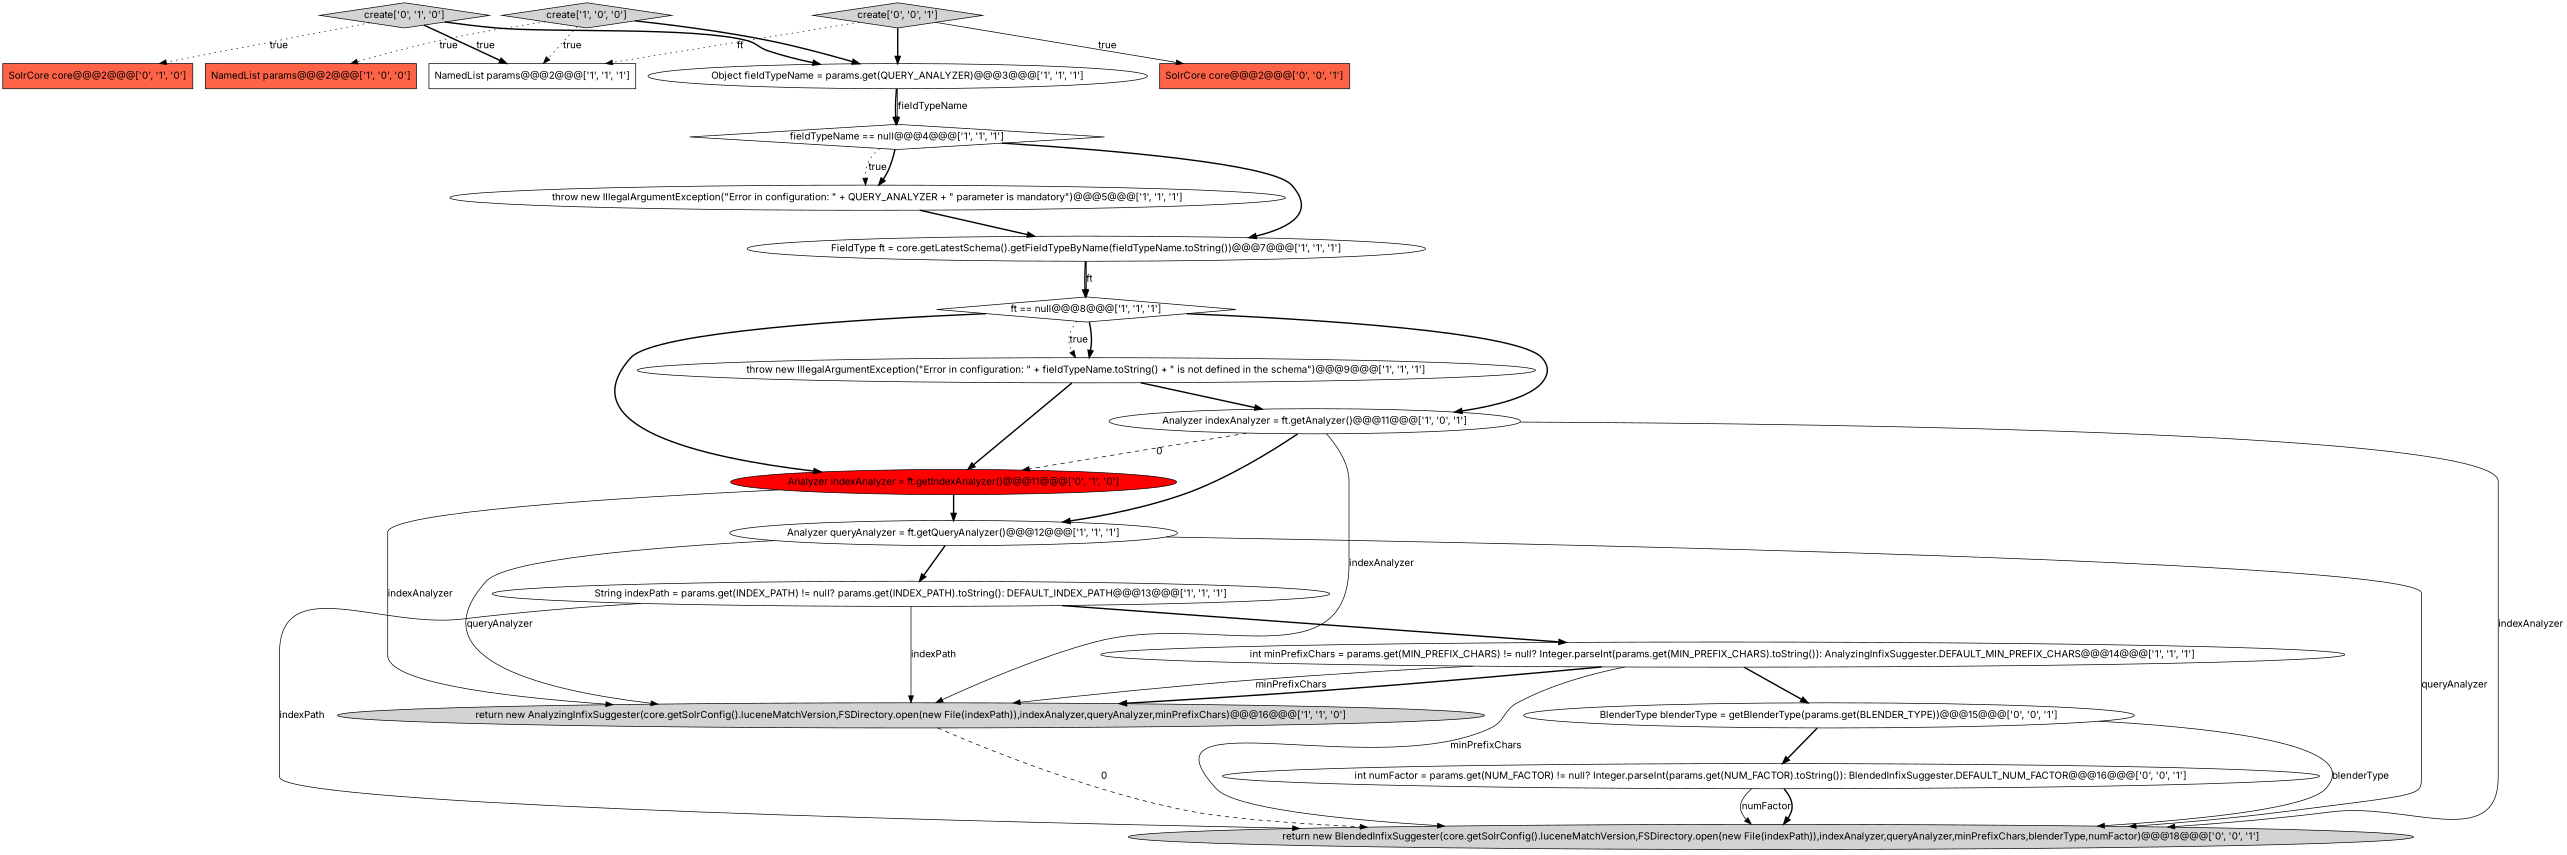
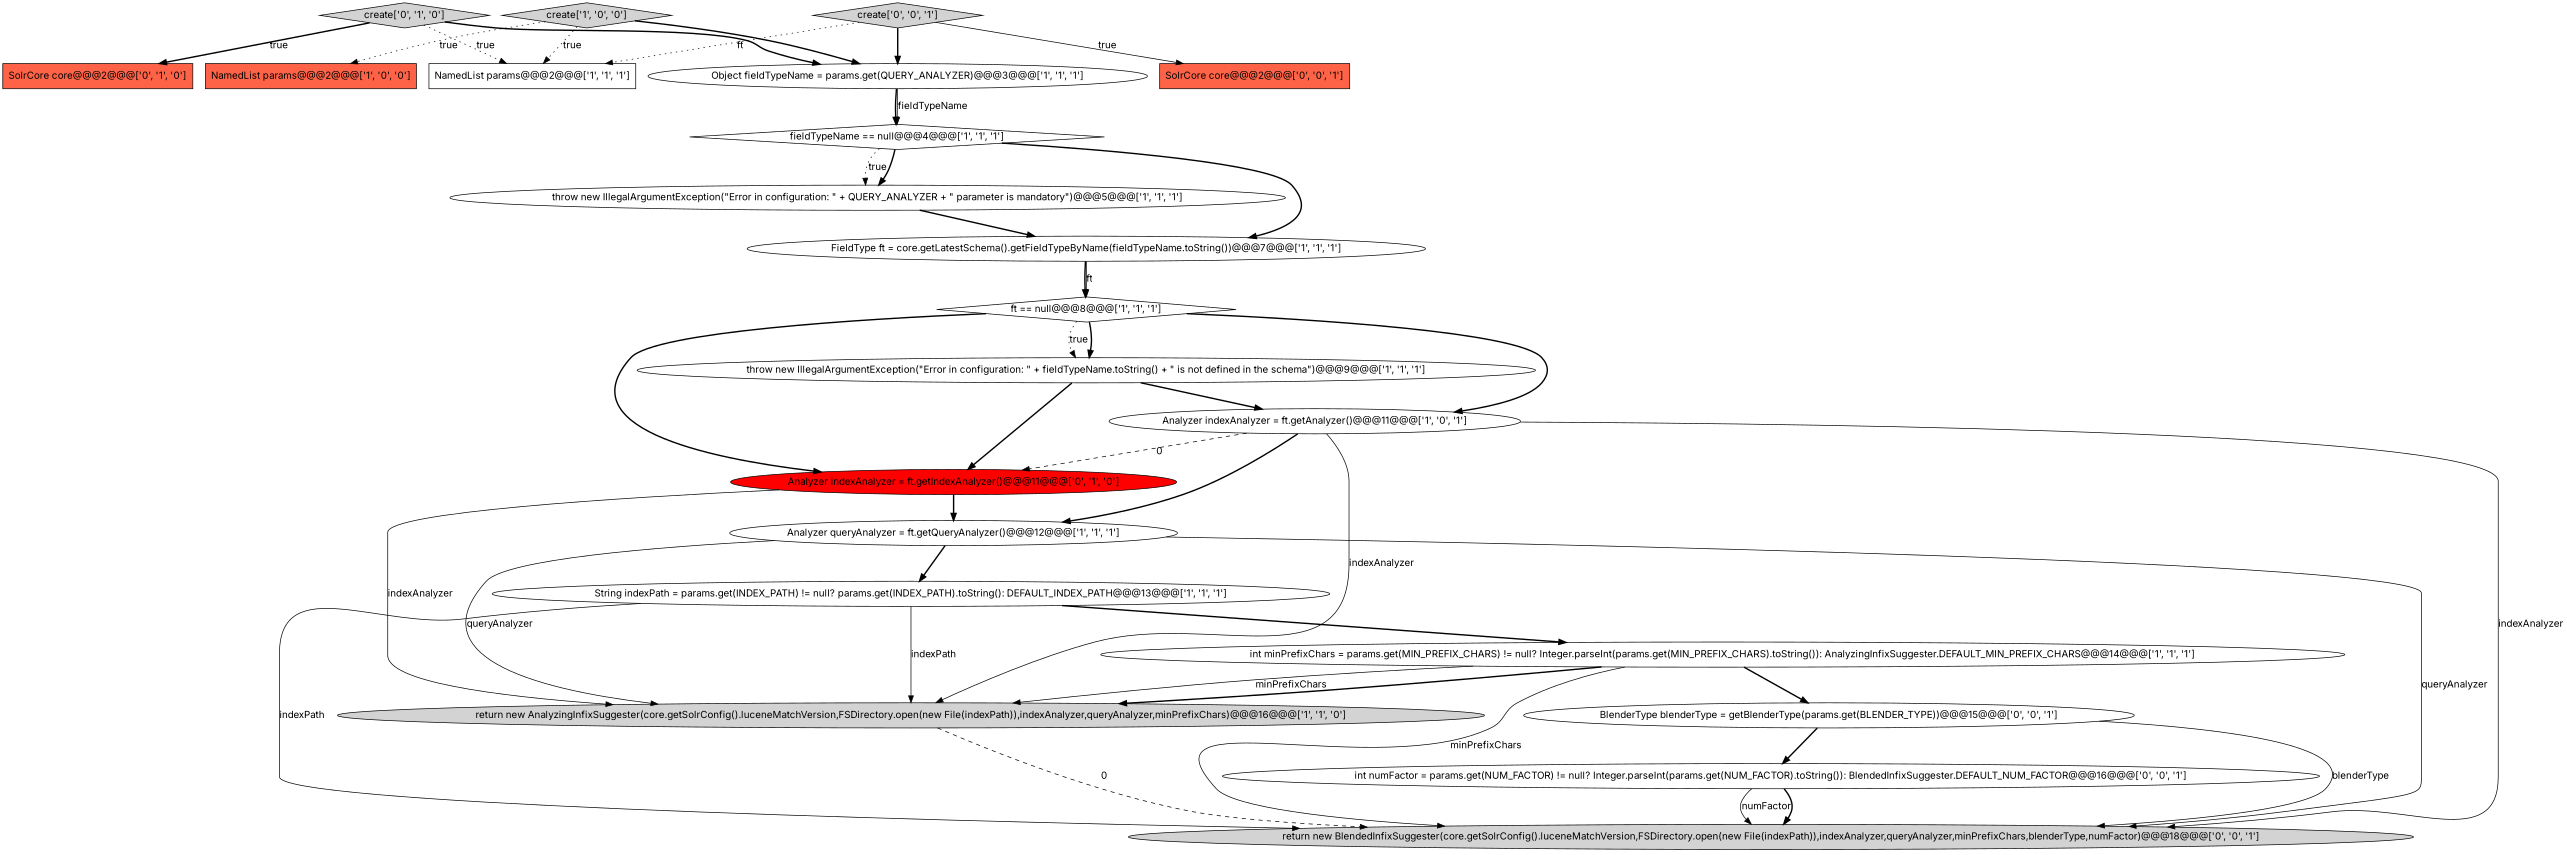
edge "create['0', '1', '0']" -> "SolrCore core@@@2@@@['0', '1', '0']": style dotted -> bold
edge "create['0', '1', '0']" -> "NamedList params@@@2@@@['1', '1', '1']": style bold -> dotted
